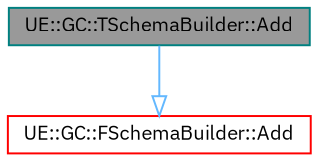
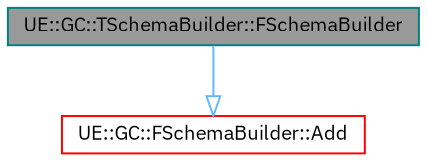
node "UE::GC::TSchemaBuilder::Add": label "UE::GC::TSchemaBuilder::Add" -> "UE::GC::TSchemaBuilder::FSchemaBuilder"
